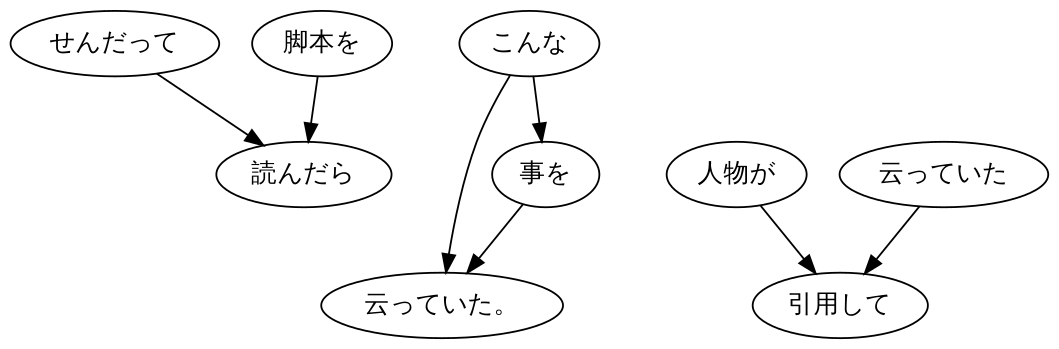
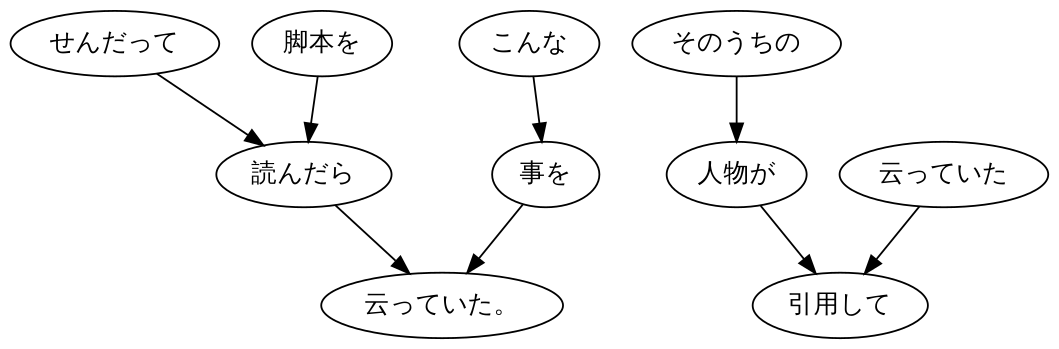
node "そのうちの": added
edge "こんな" -> "云っていた。": now "読んだら" -> "云っていた。"
